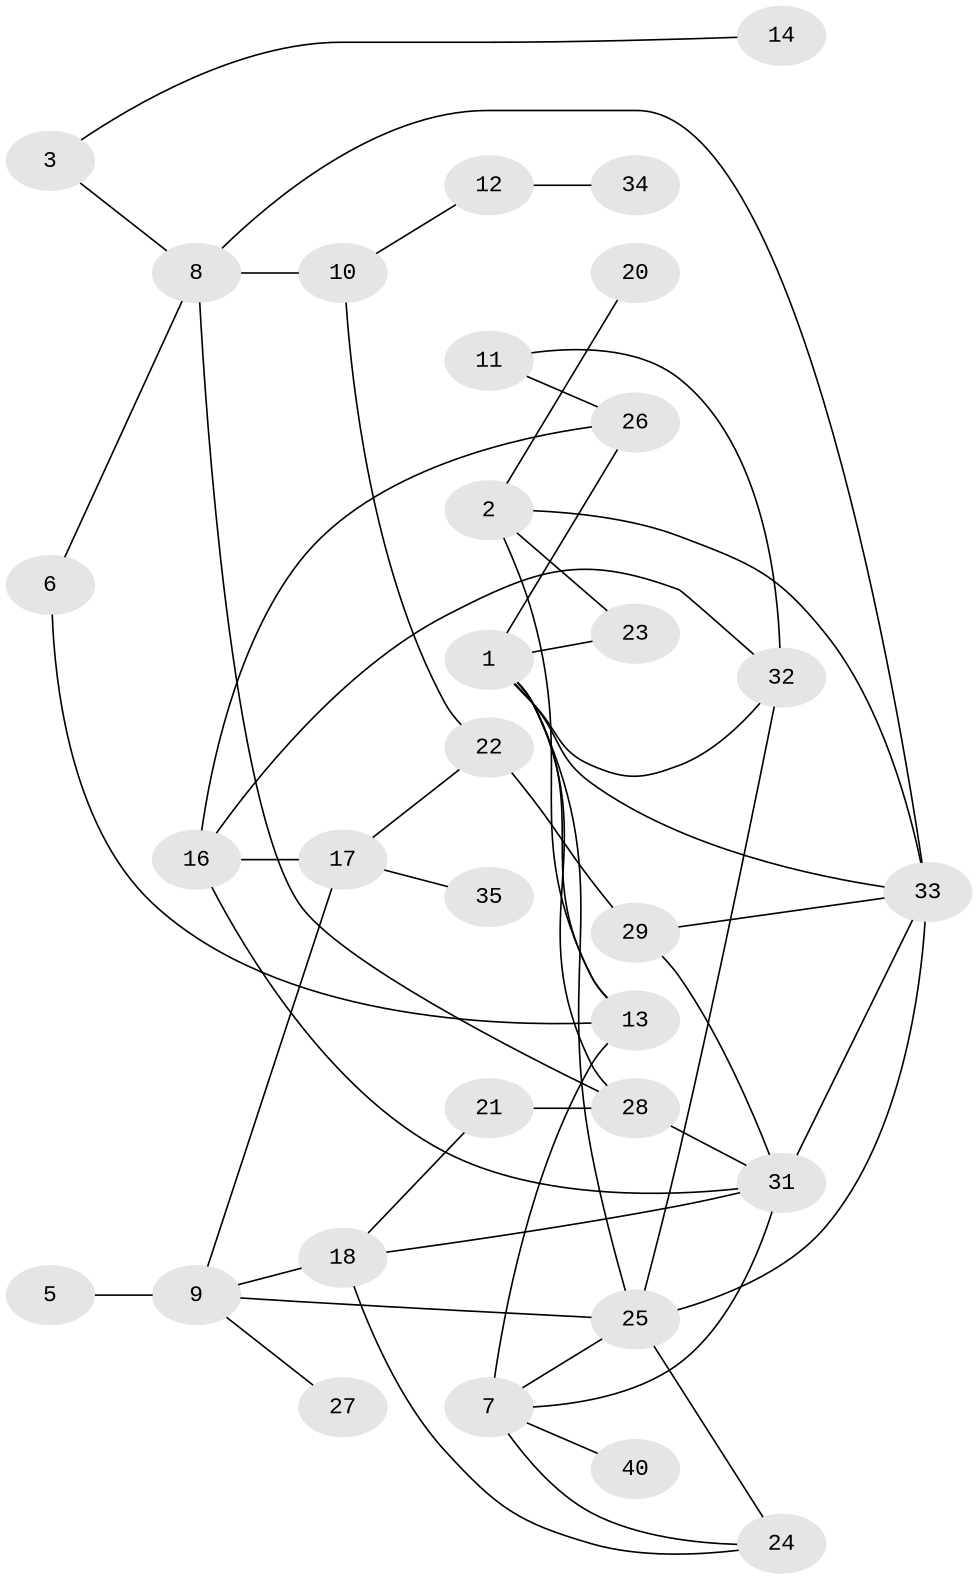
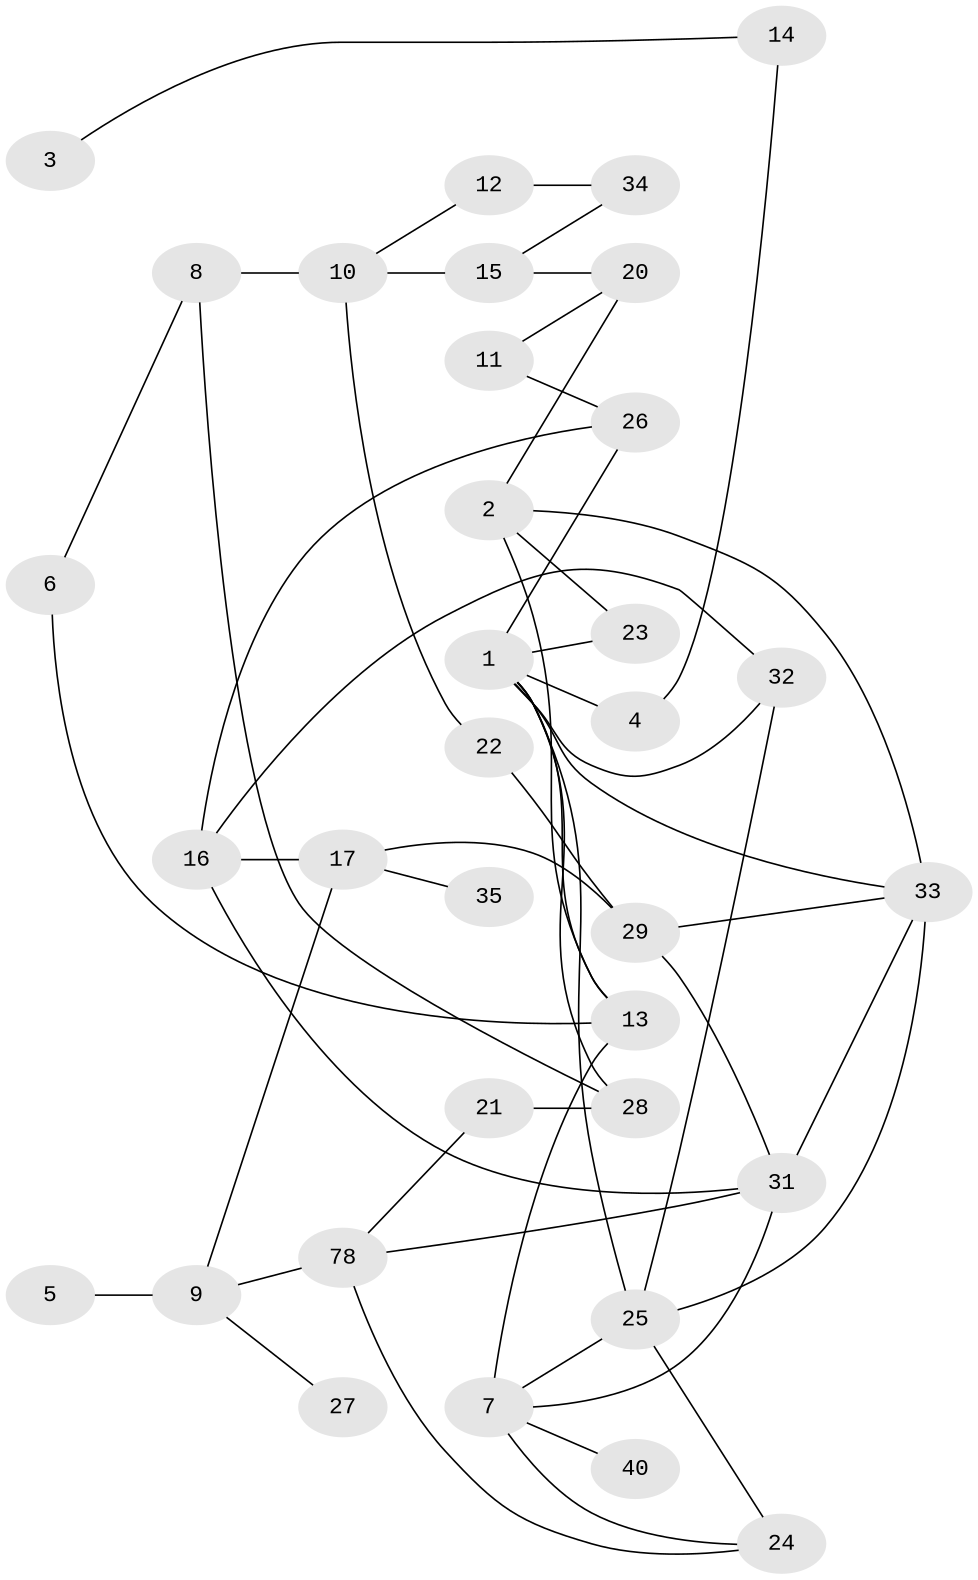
edge "3" -- "8": removed
edge "8" -- "33": removed
node "15": added
edge "11" -- "32": now "11" -- "20"
node "4": added
edge "22" -- "17": now "29" -- "17"
edge "28" -- "31": removed
node "18": label "18" -> "78"
edge "9" -- "25": removed
